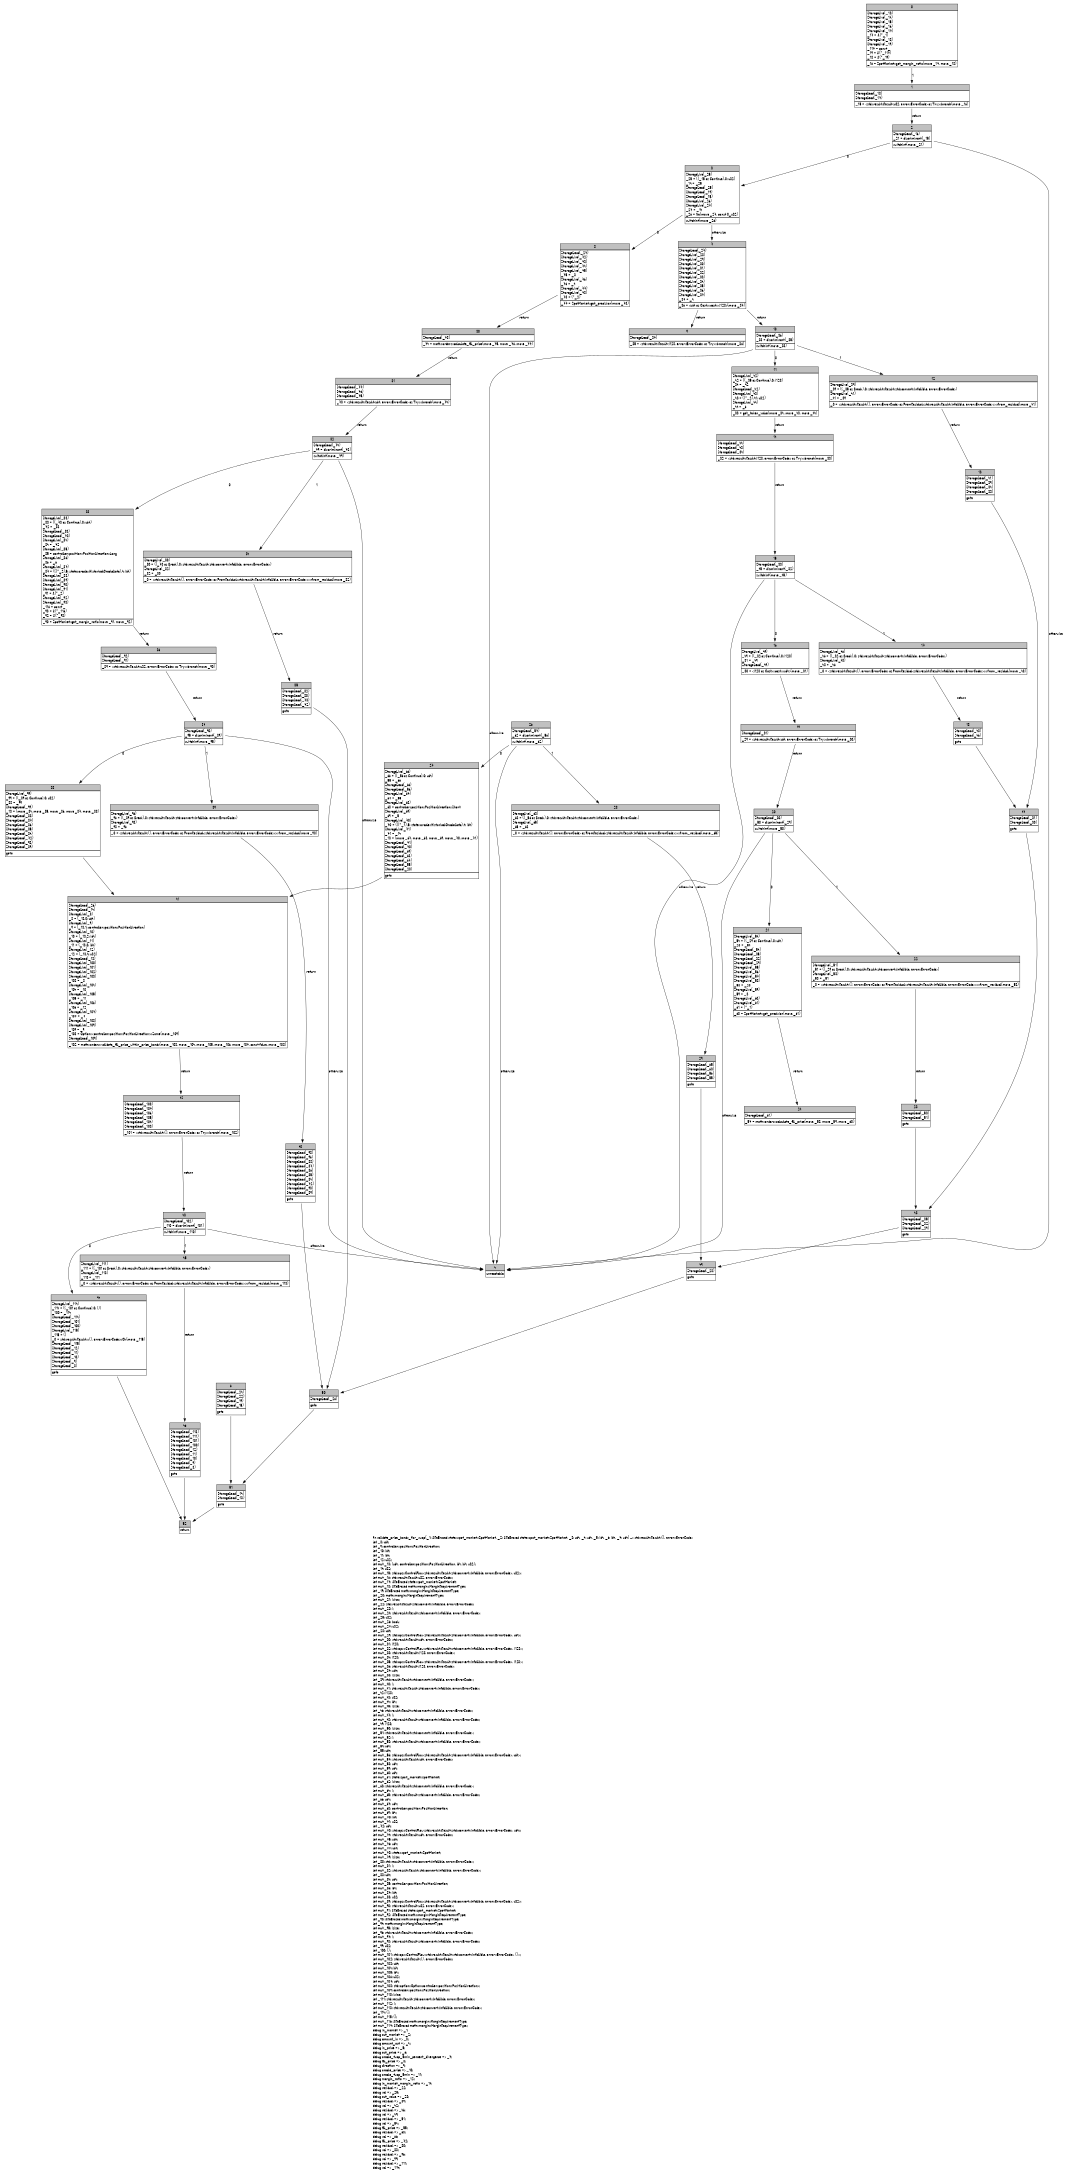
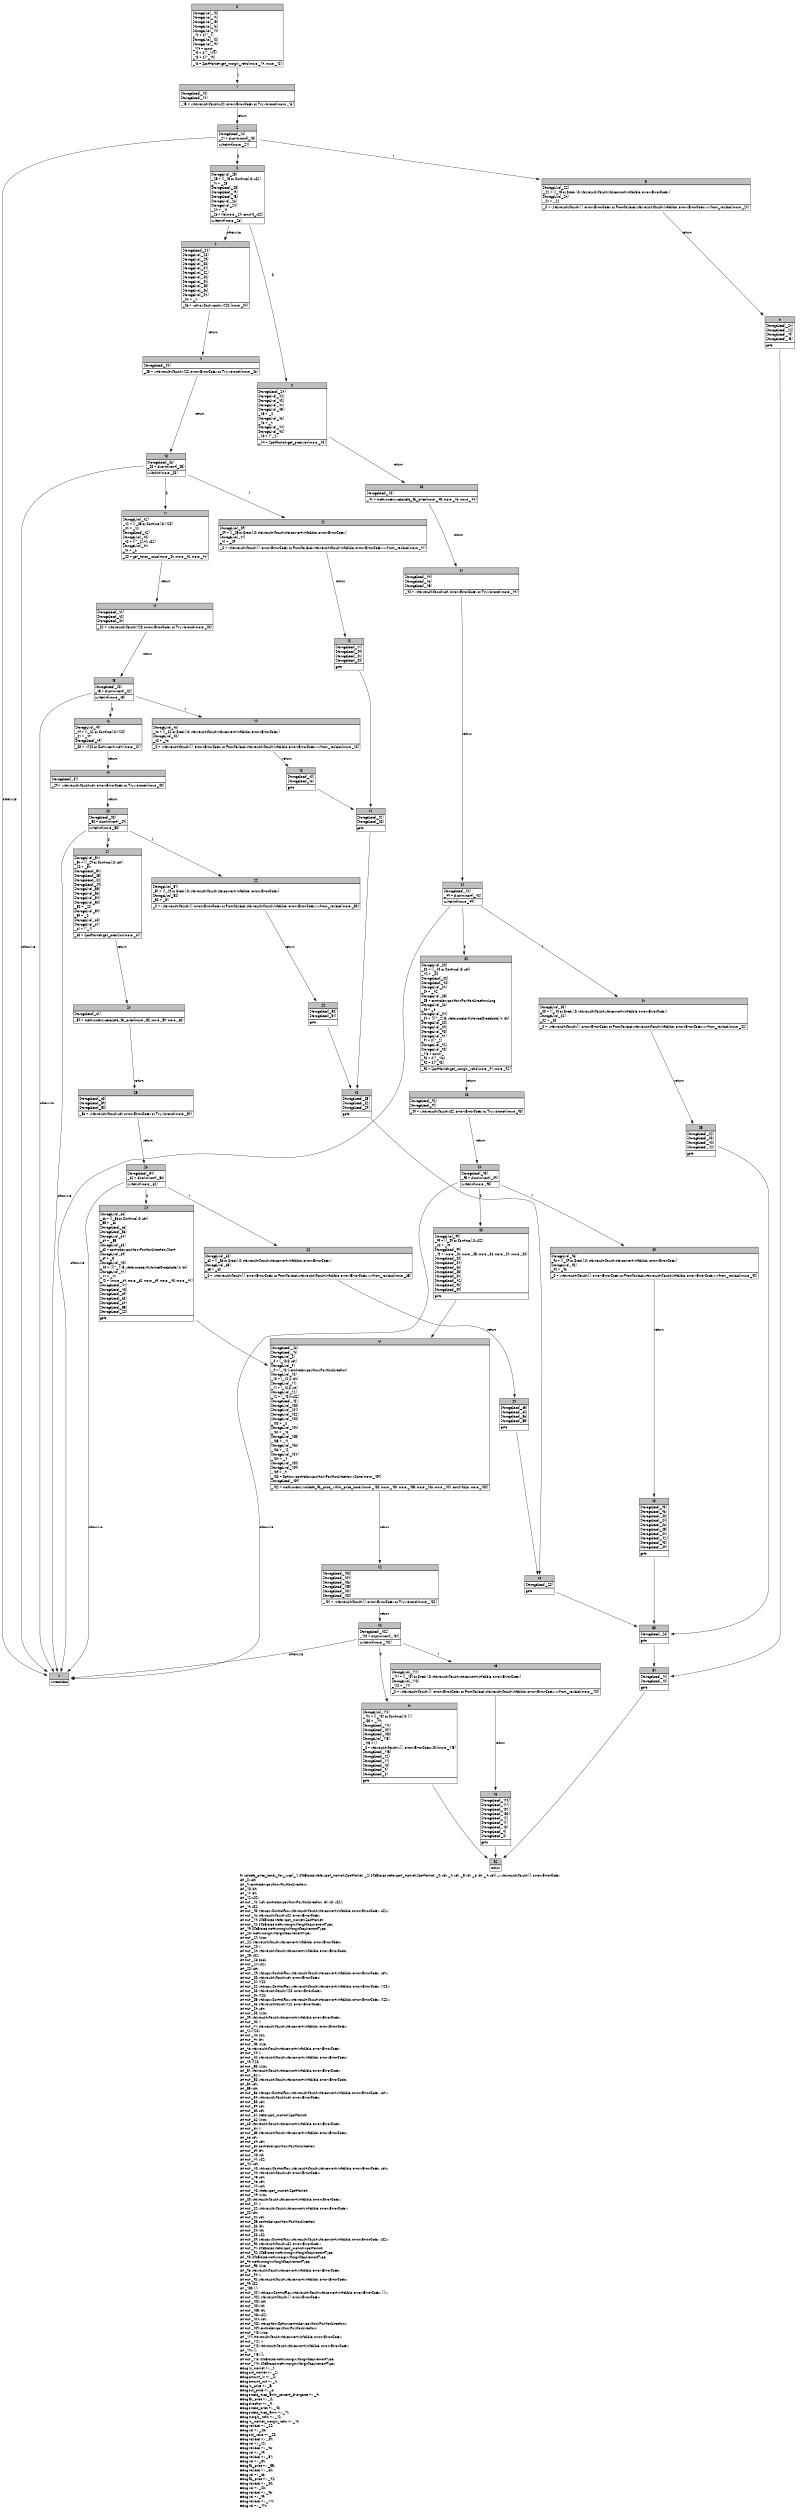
node "5": added
edge "7" -> "10": now "9" -> "10"
node "25": added
